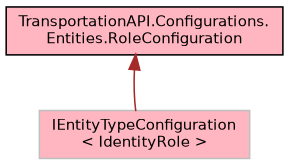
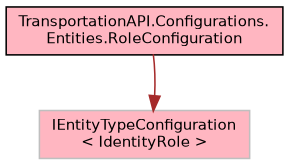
edge "IEntityTypeConfiguration < IdentityRole >" -> "TransportationAPI.Configurations. Entities.RoleConfiguration": reversed
